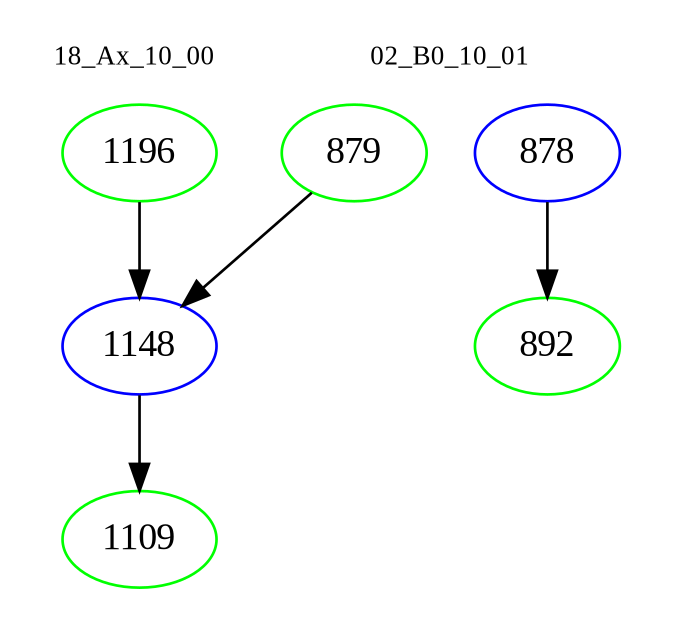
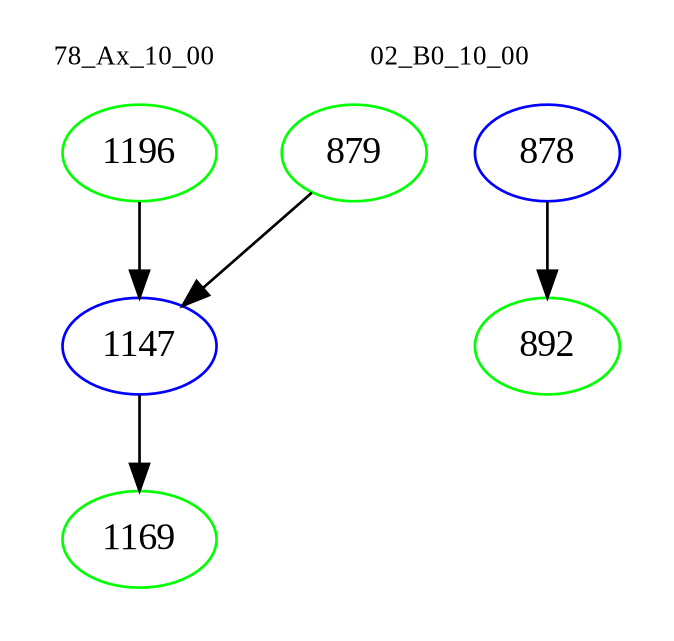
cluster "18_Ax_10_00": label "18_Ax_10_00" -> "78_Ax_10_00"
cluster "02_B0_10_01": label "02_B0_10_01" -> "02_B0_10_00"
node "1148": label "1148" -> "1147"
node "1109": label "1109" -> "1169"
